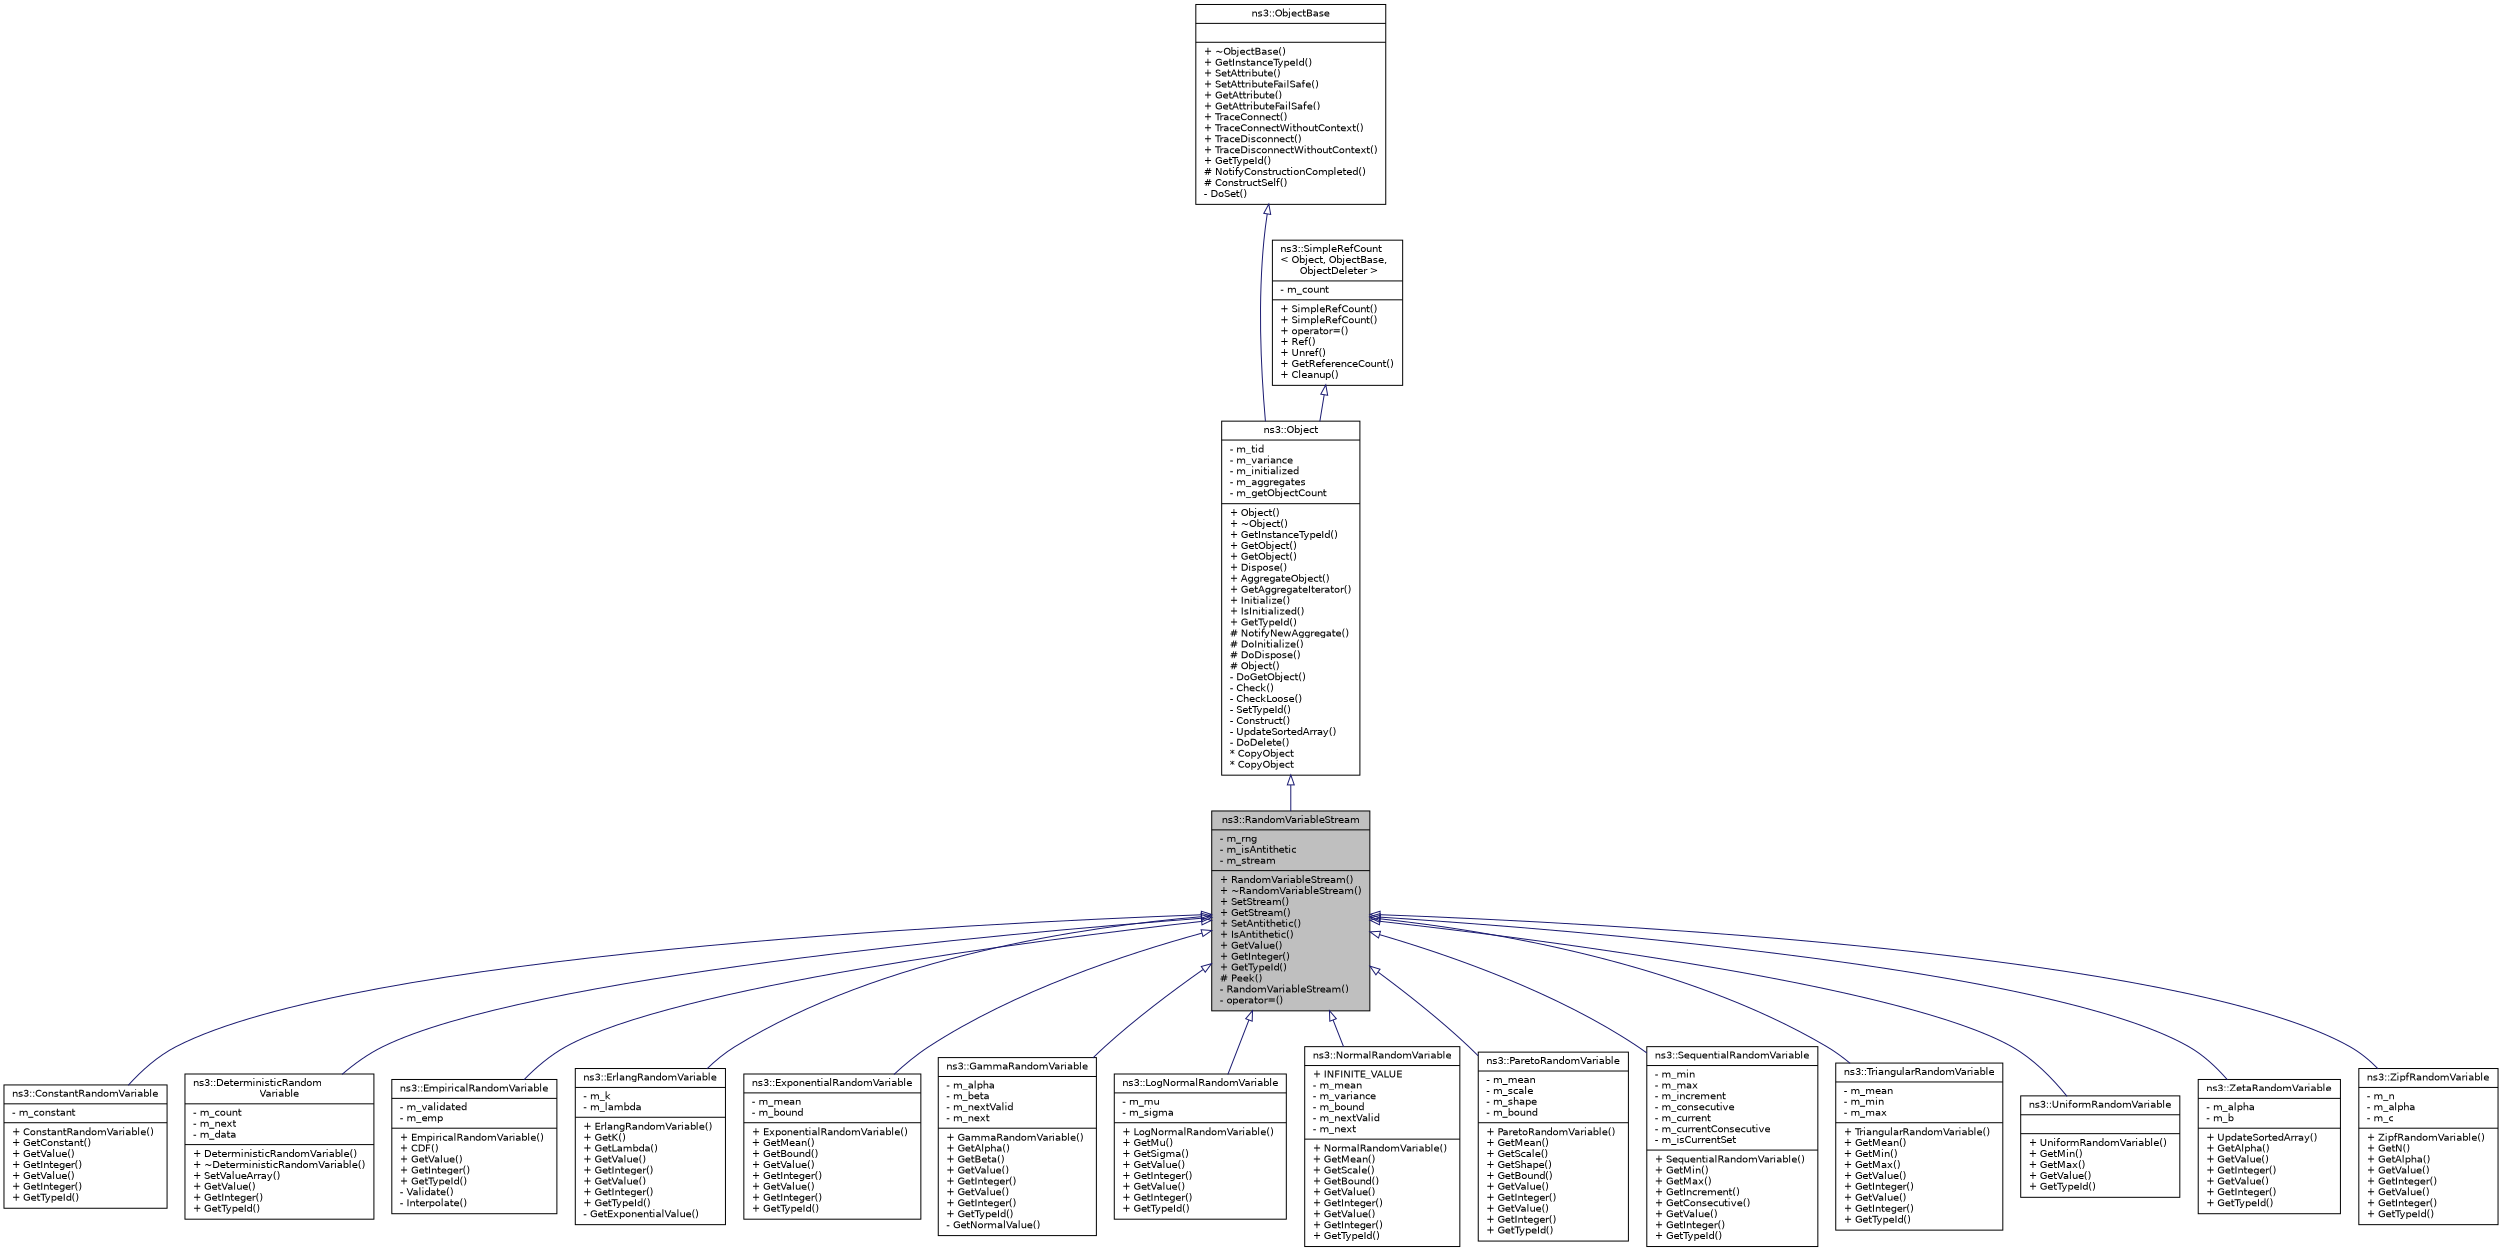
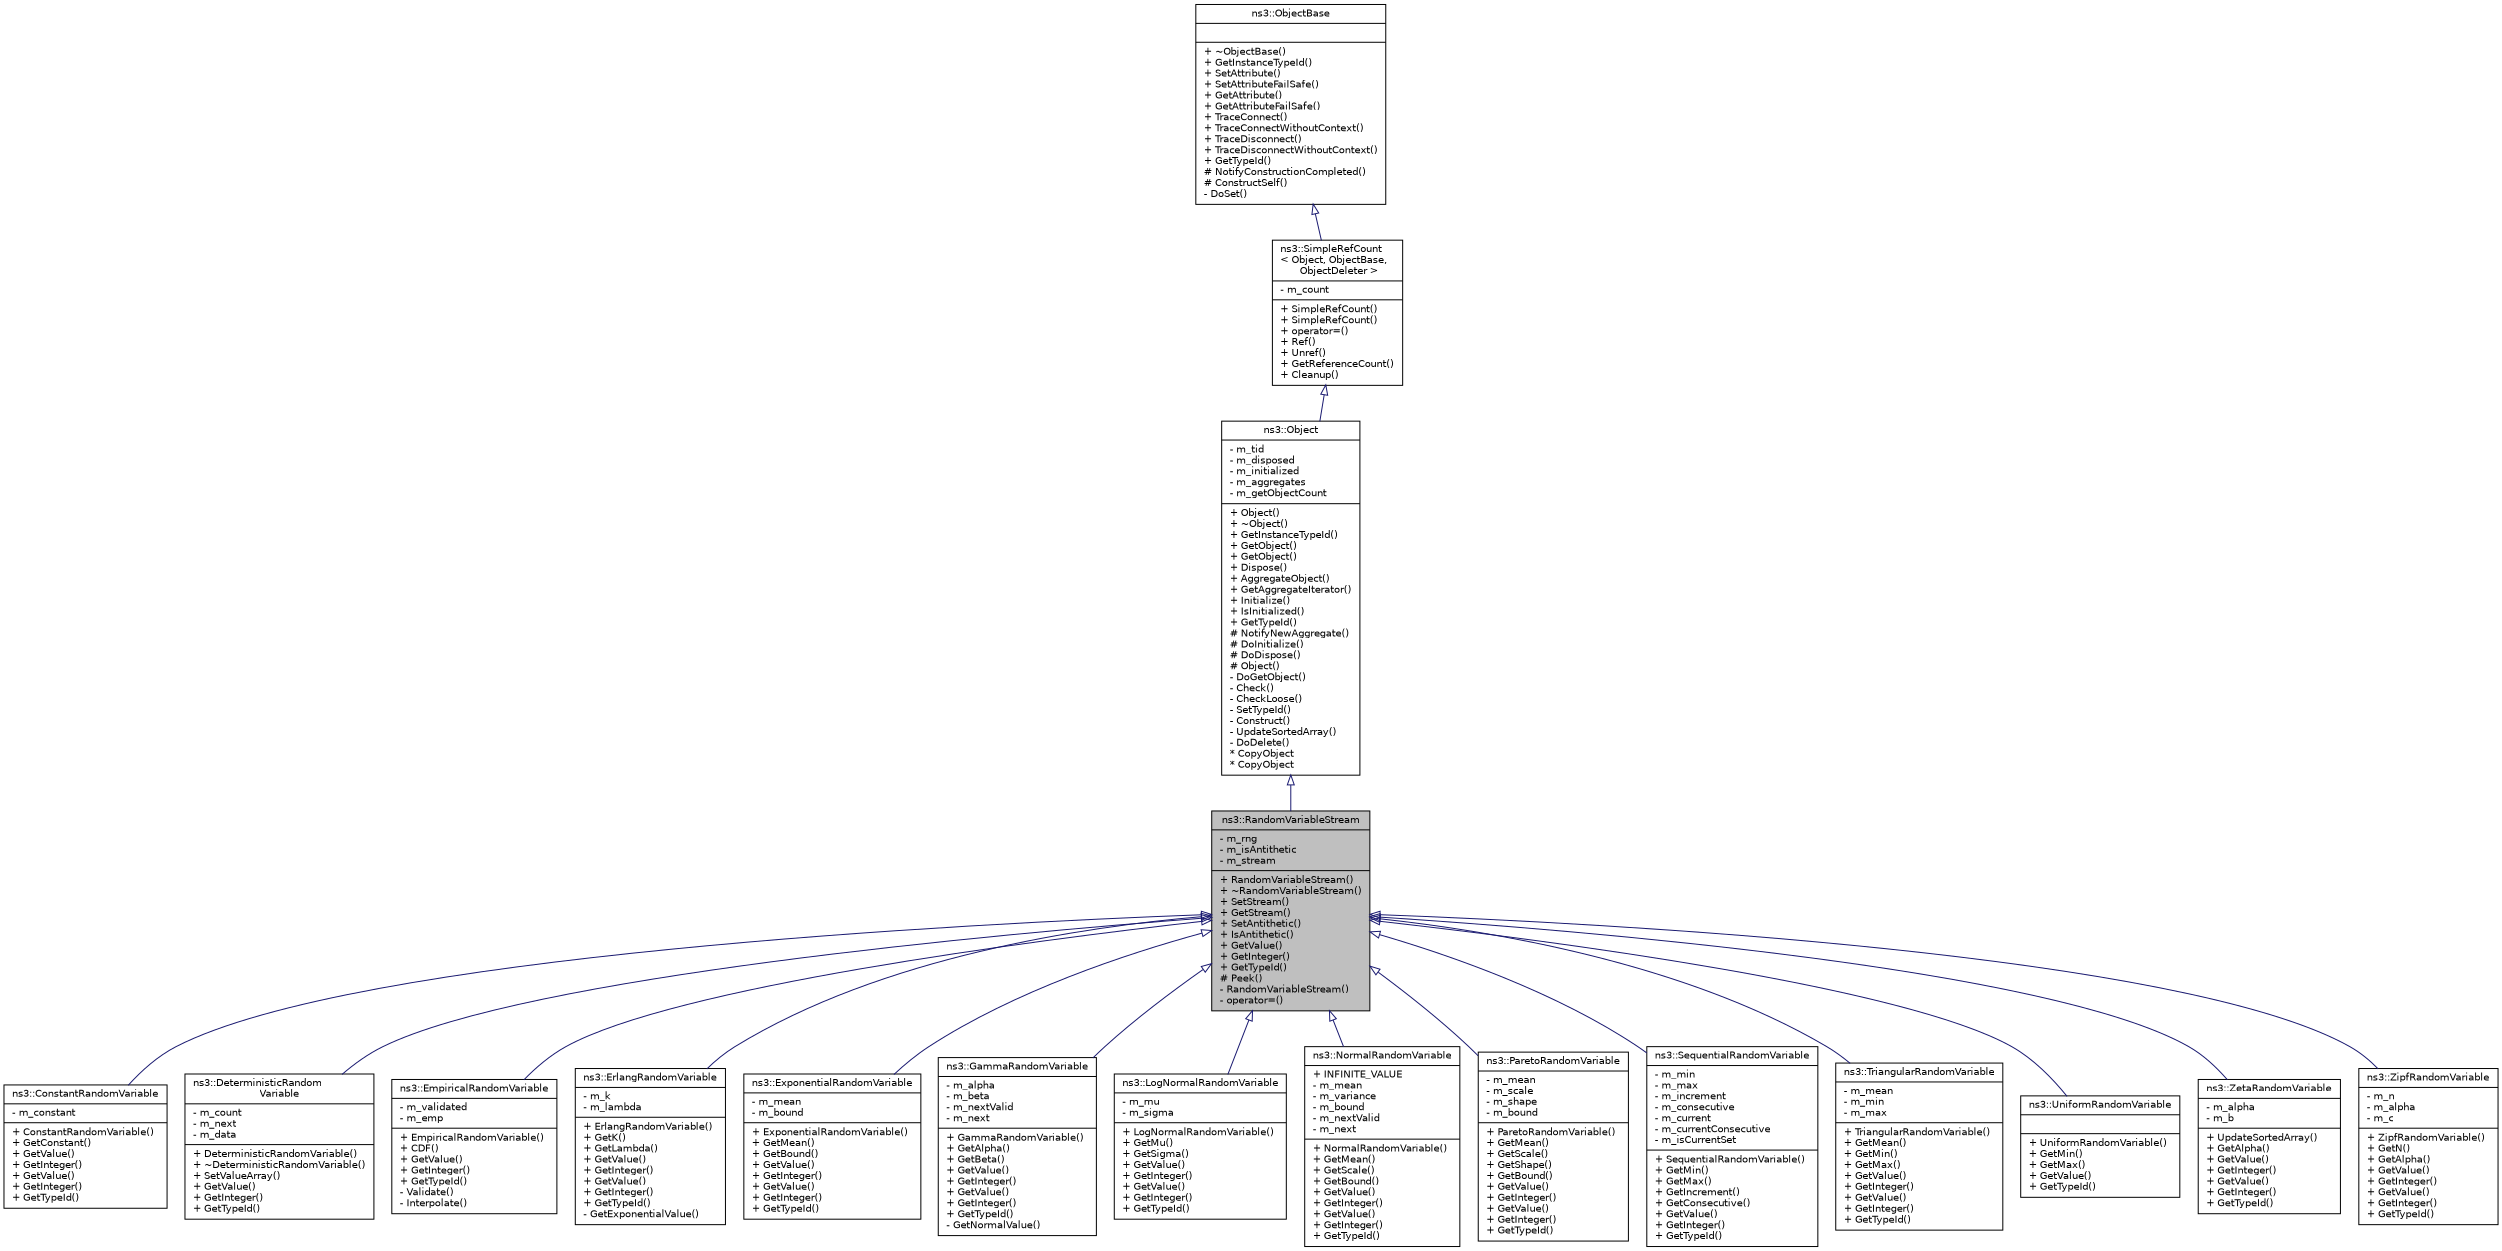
edge "ns3::Object" -> "ns3::ObjectBase": now "ns3::SimpleRefCount" -> "ns3::ObjectBase"
node "ns3::Object": text "- m_variance" -> "- m_disposed"
